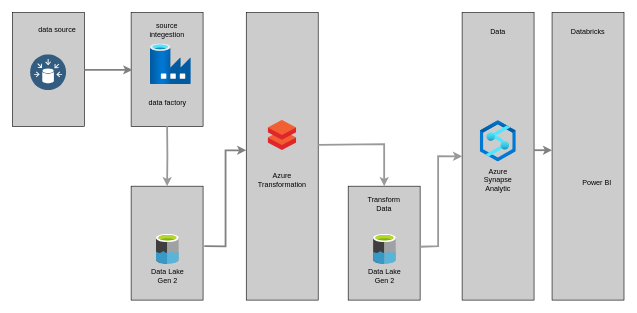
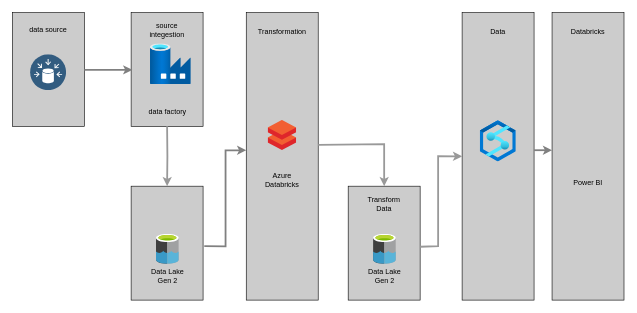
node "data source": moved (57, 30) -> (48, 30)
node "Transformation": added
node "data factory": moved (168, 103) -> (168, 112)
node "Azure Transformation": label "Azure Transformation" -> "Azure Databricks"
node "Azure Synapse Analytic": removed
node "Power BI": moved (597, 183) -> (588, 183)
